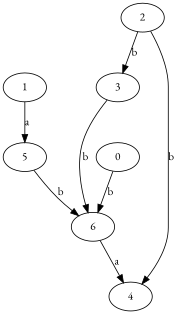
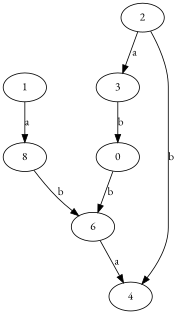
edge "2" -> "3": label "b" -> "a"
edge "3" -> "6": now "3" -> "0"
node "5": label "5" -> "8"
